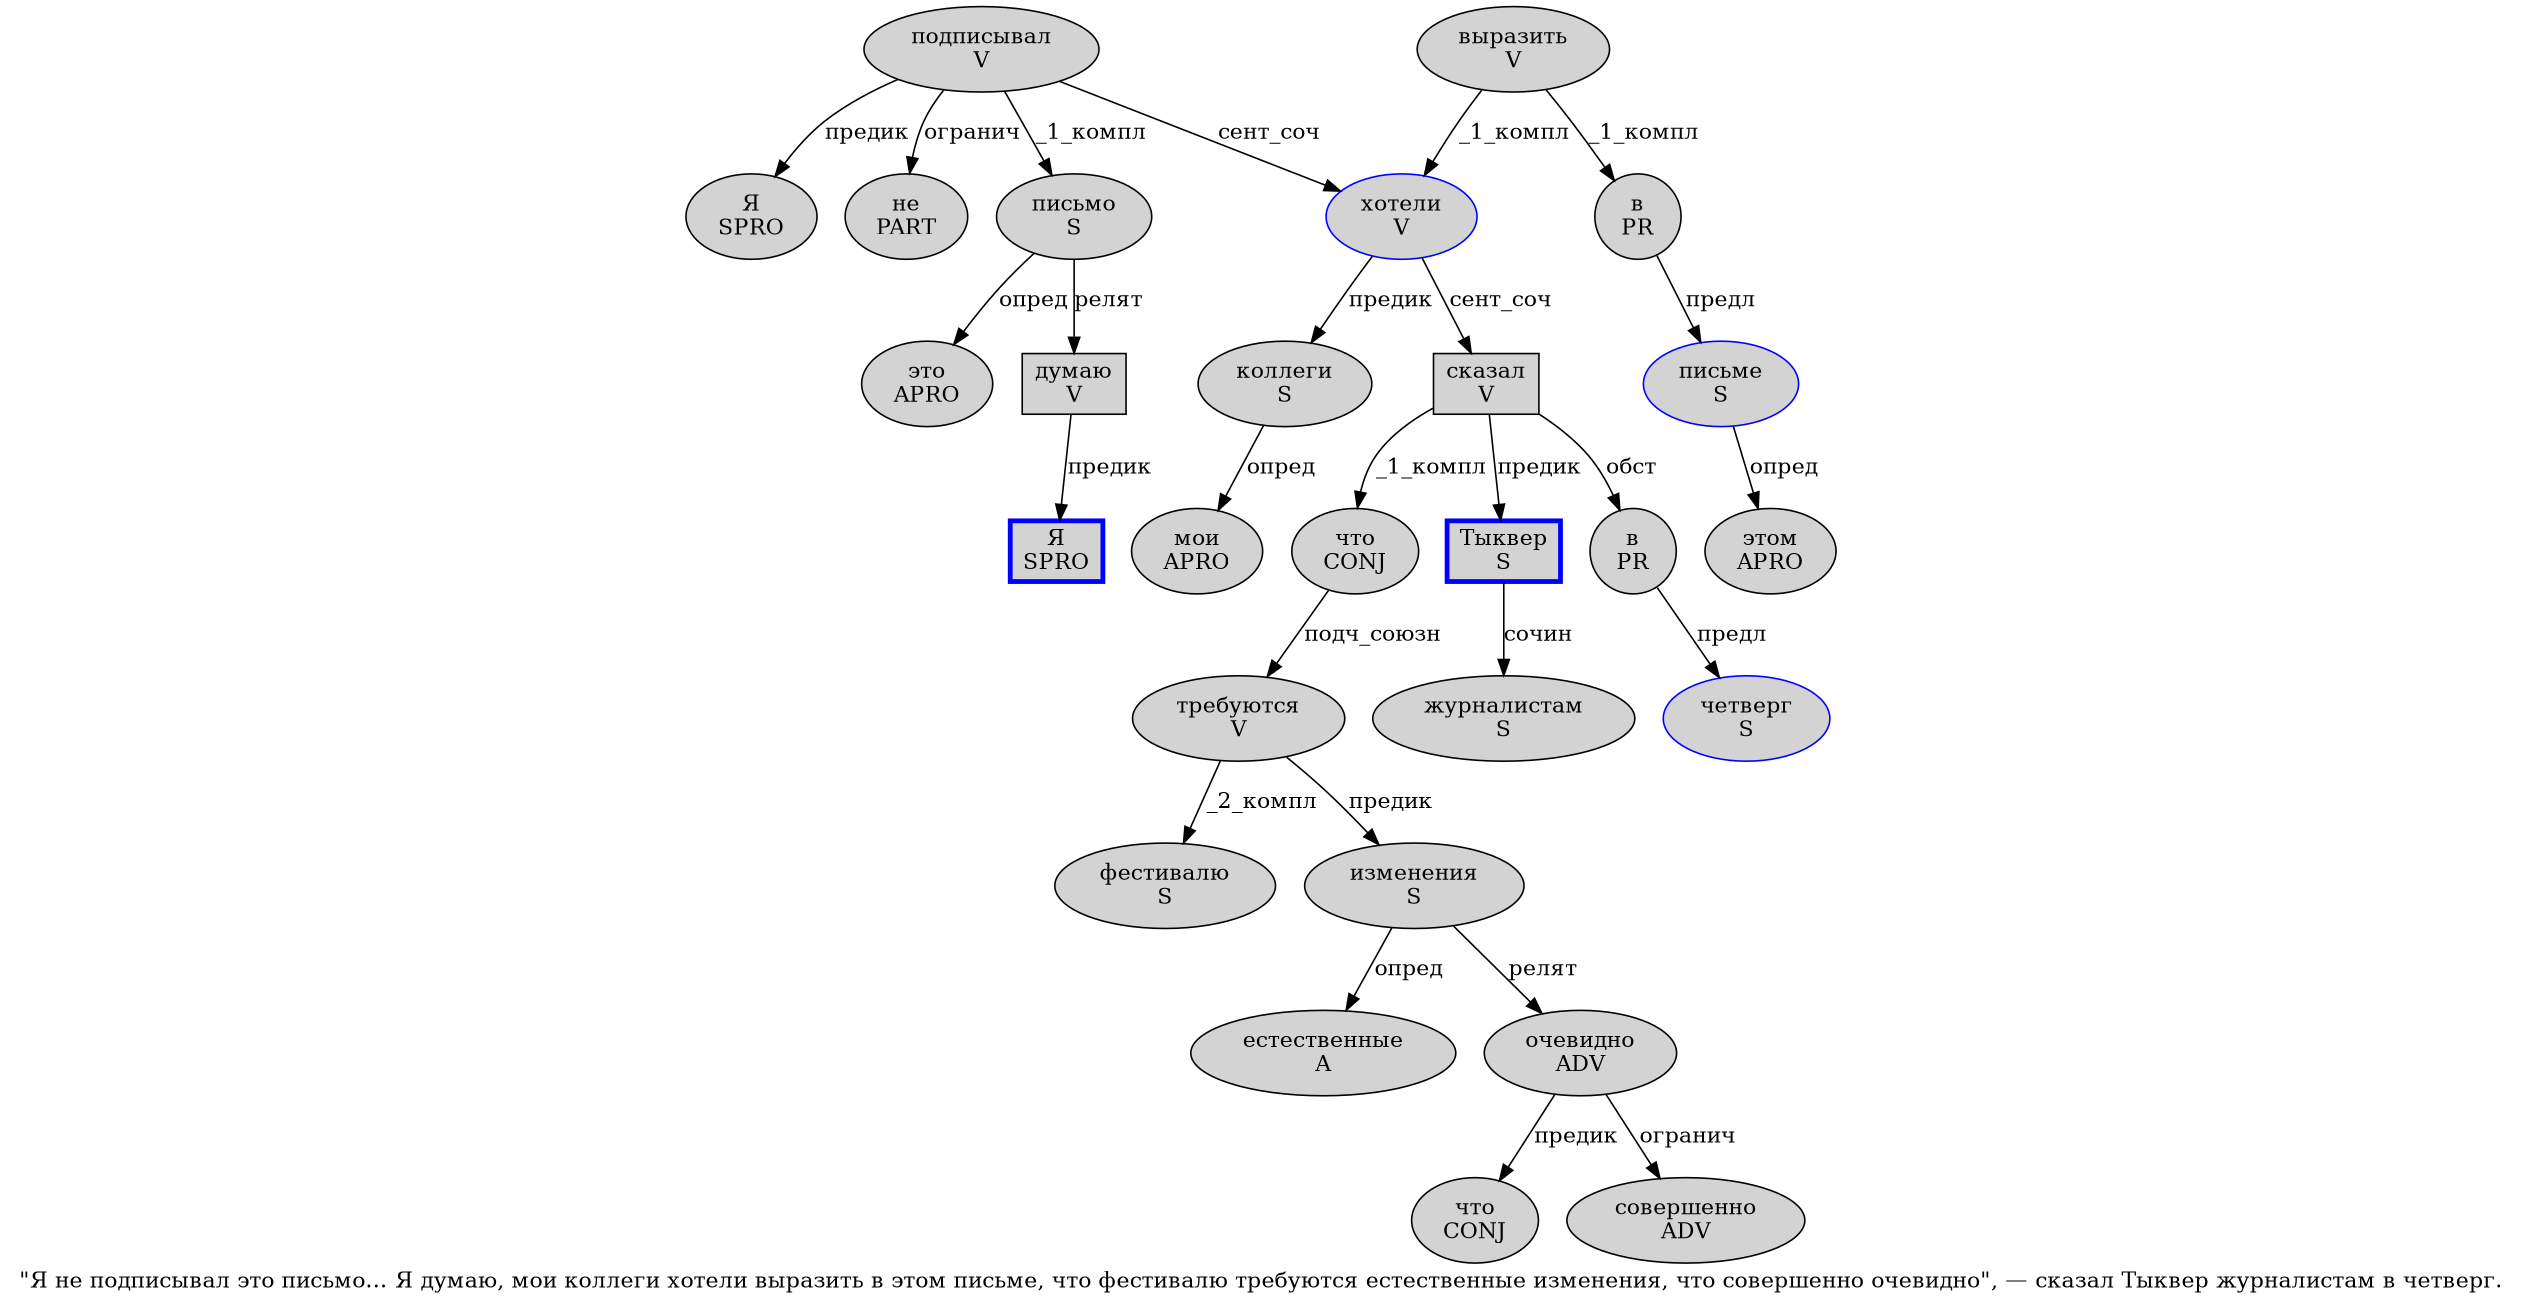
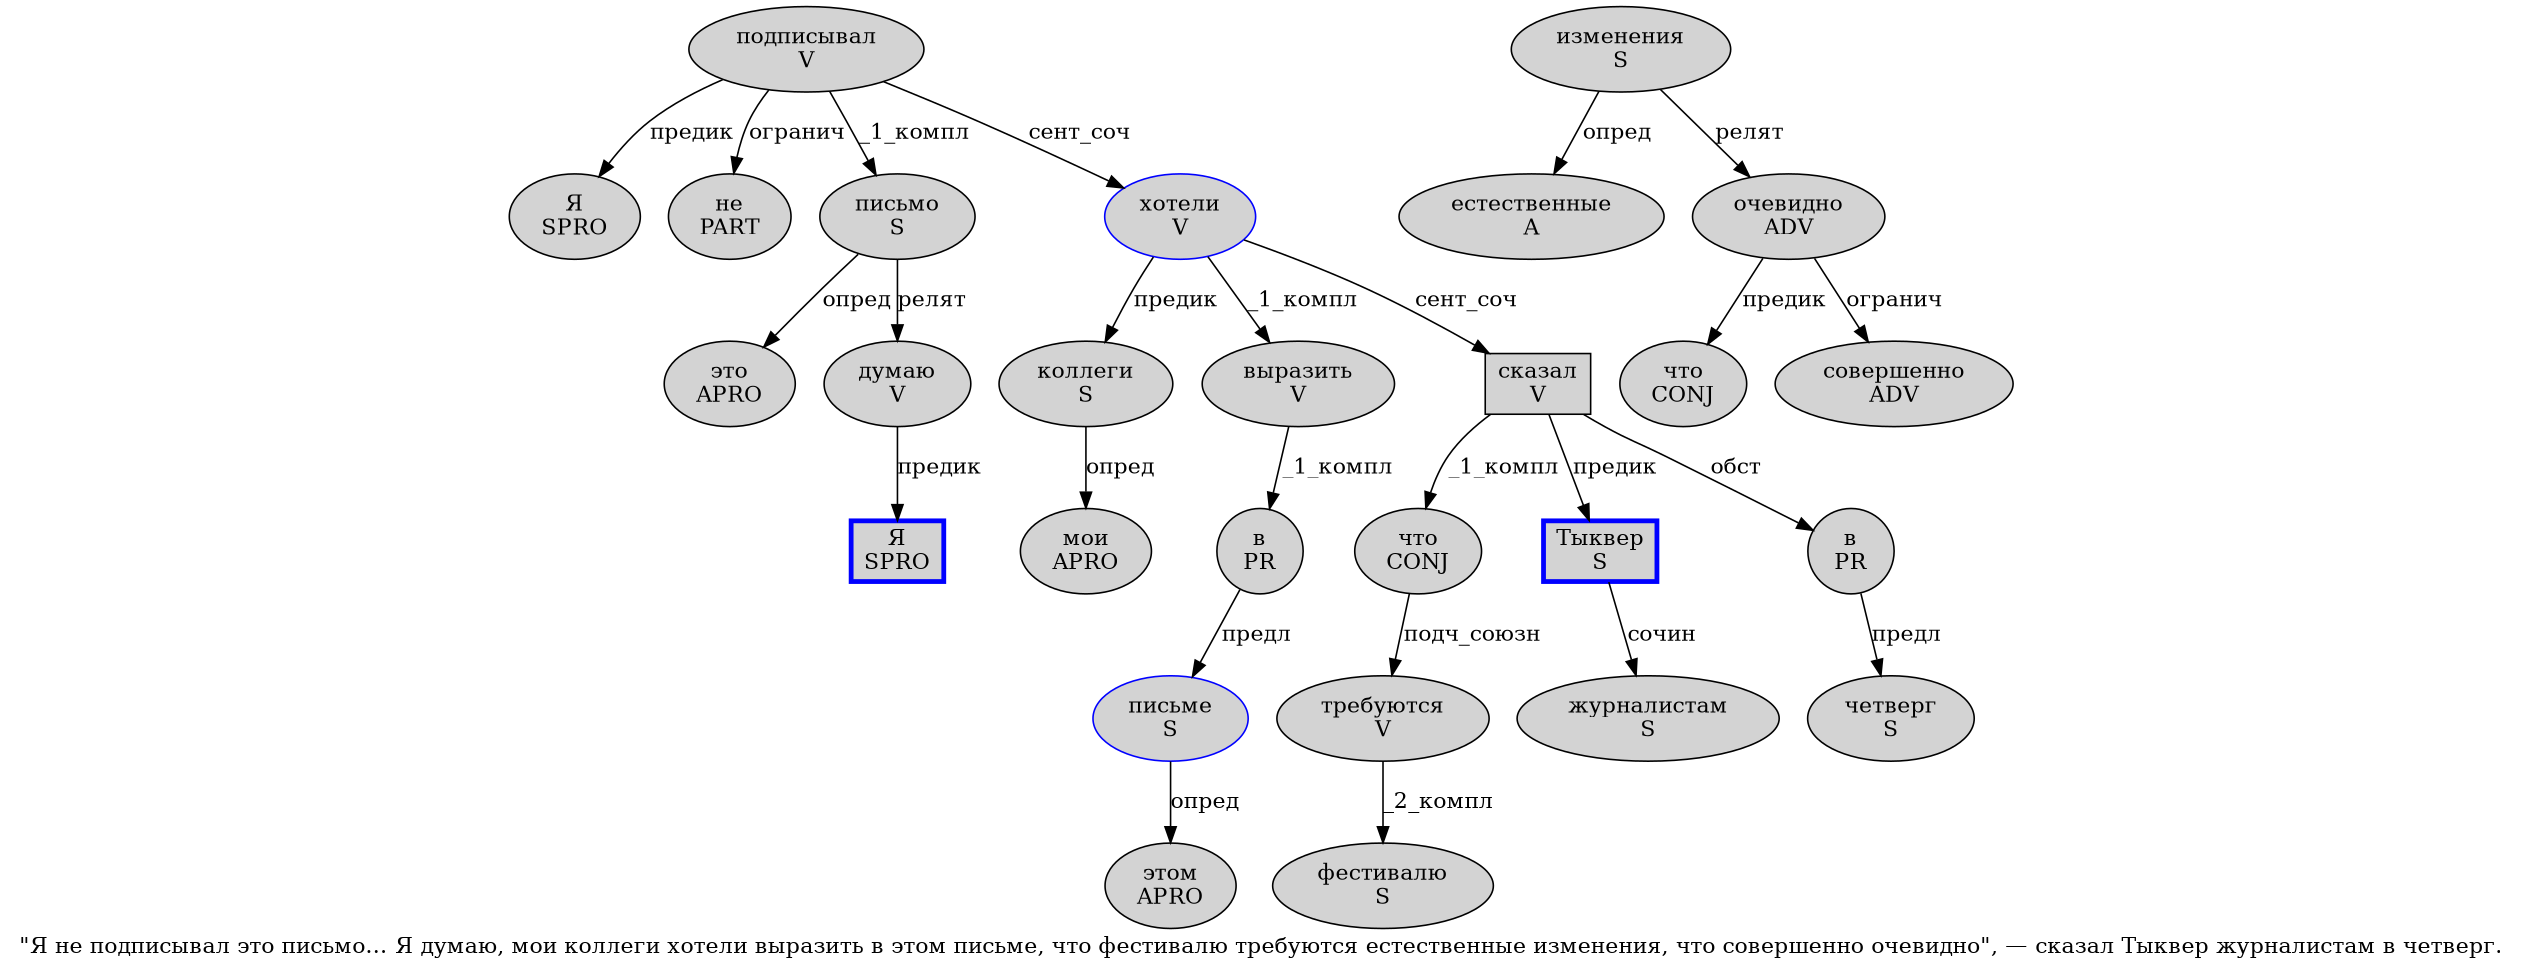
edge "выразить V" -> "хотели V": reversed
node "думаю V": shape box -> ellipse
node "четверг S": color blue -> black
edge "требуются V" -> "изменения S": removed, label "предик"
